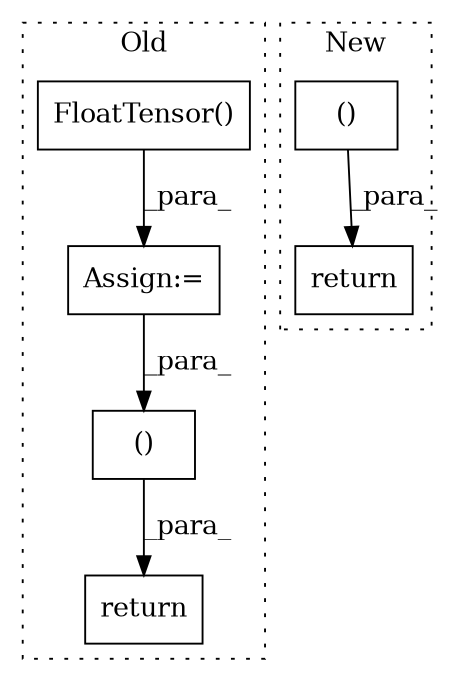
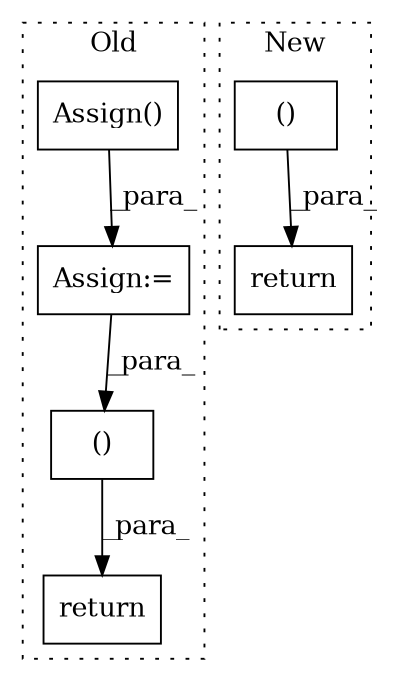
node "FloatTensor()": label "FloatTensor()" -> "Assign()"
